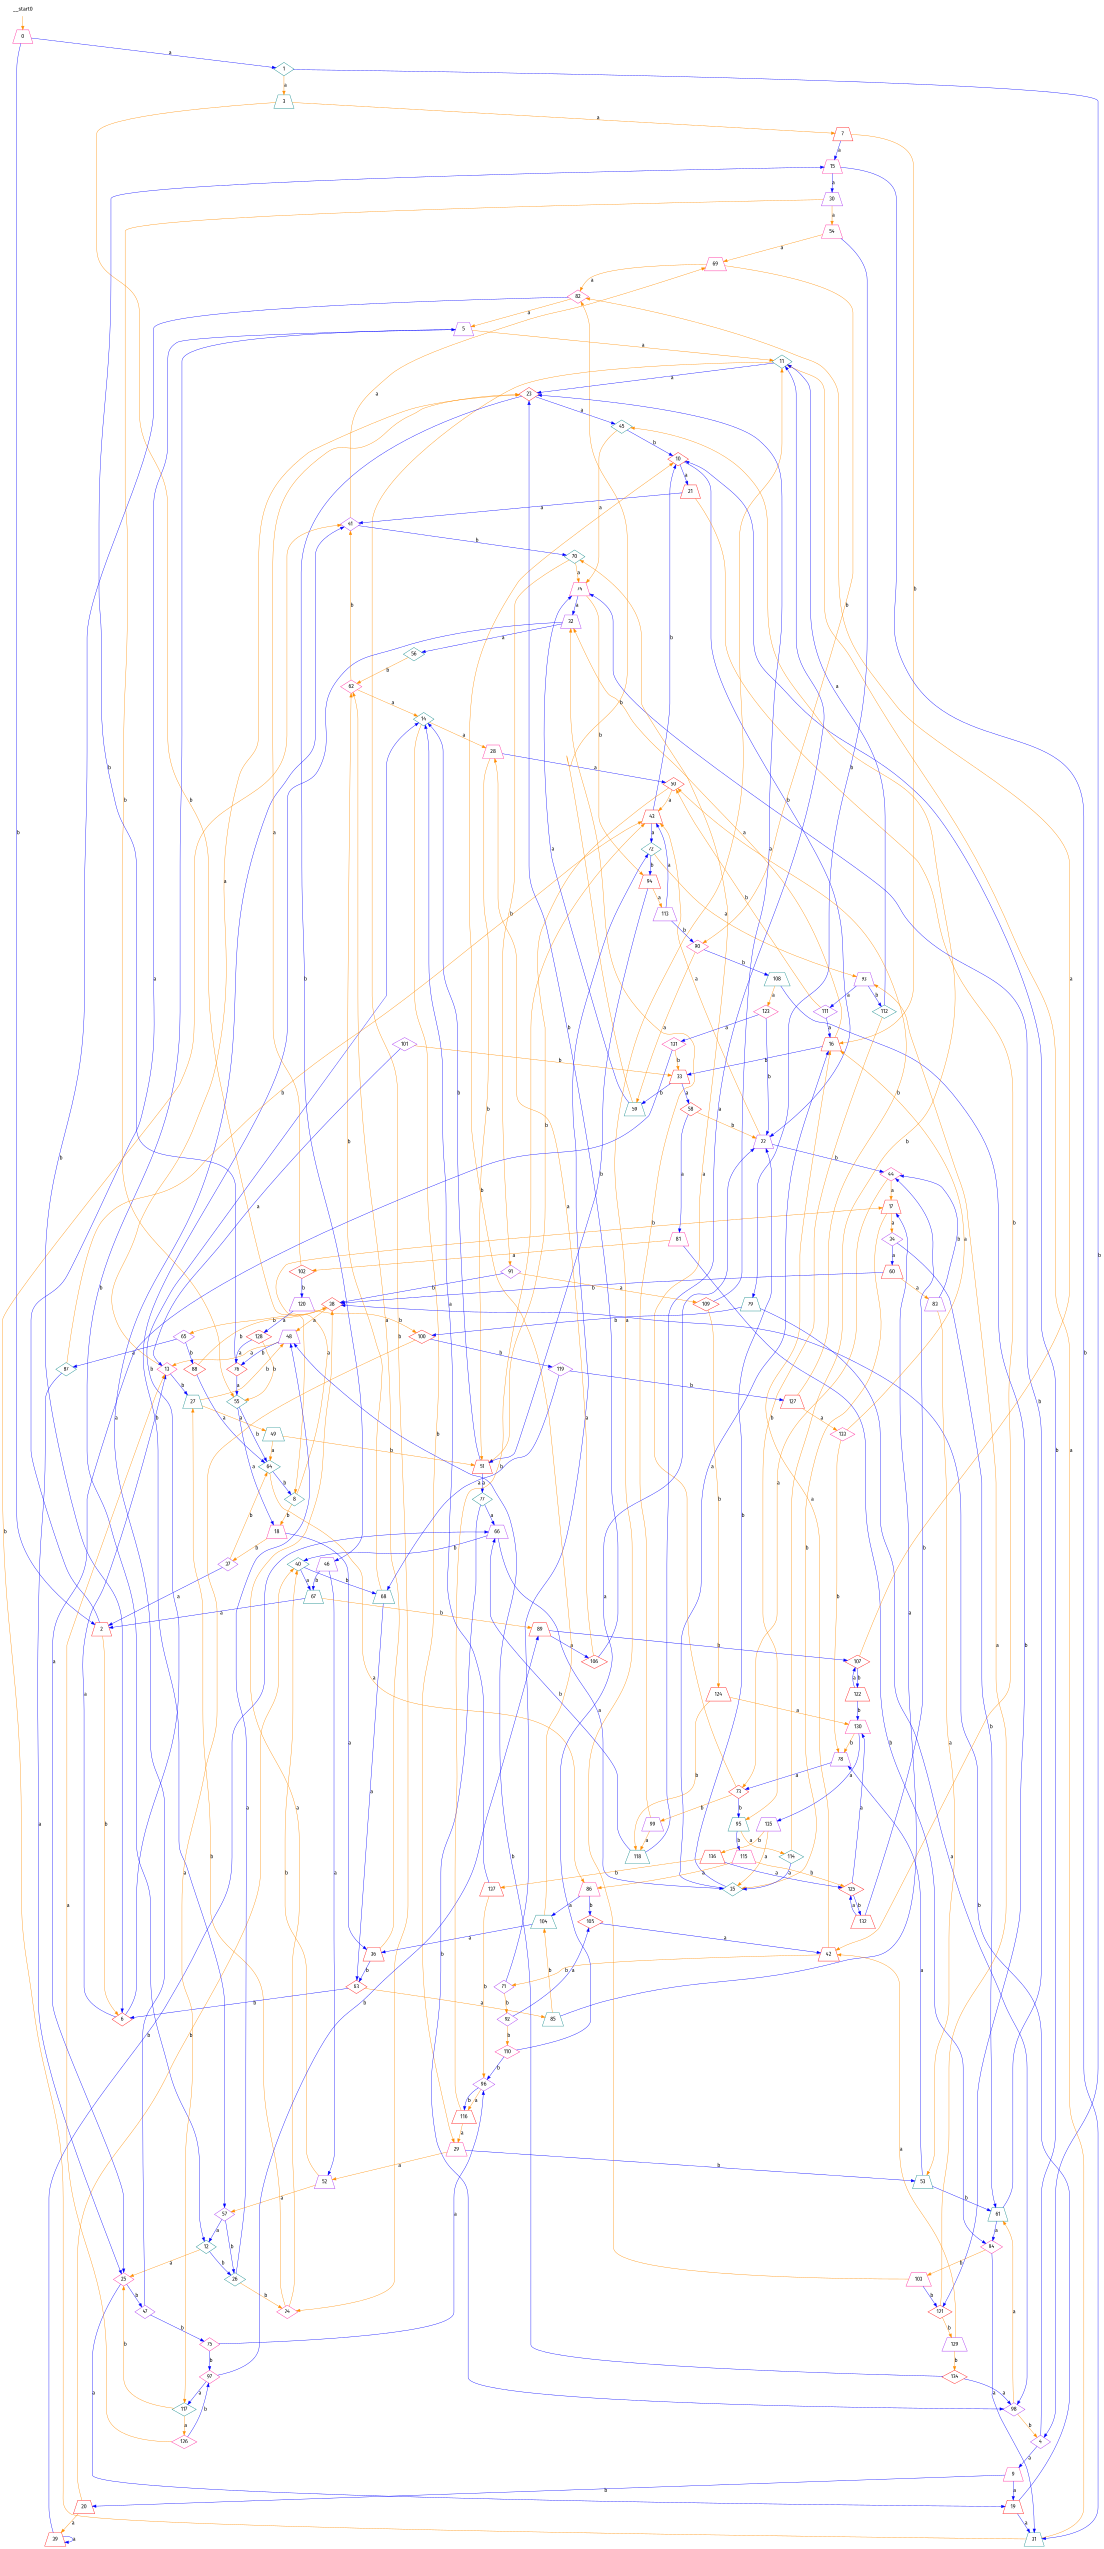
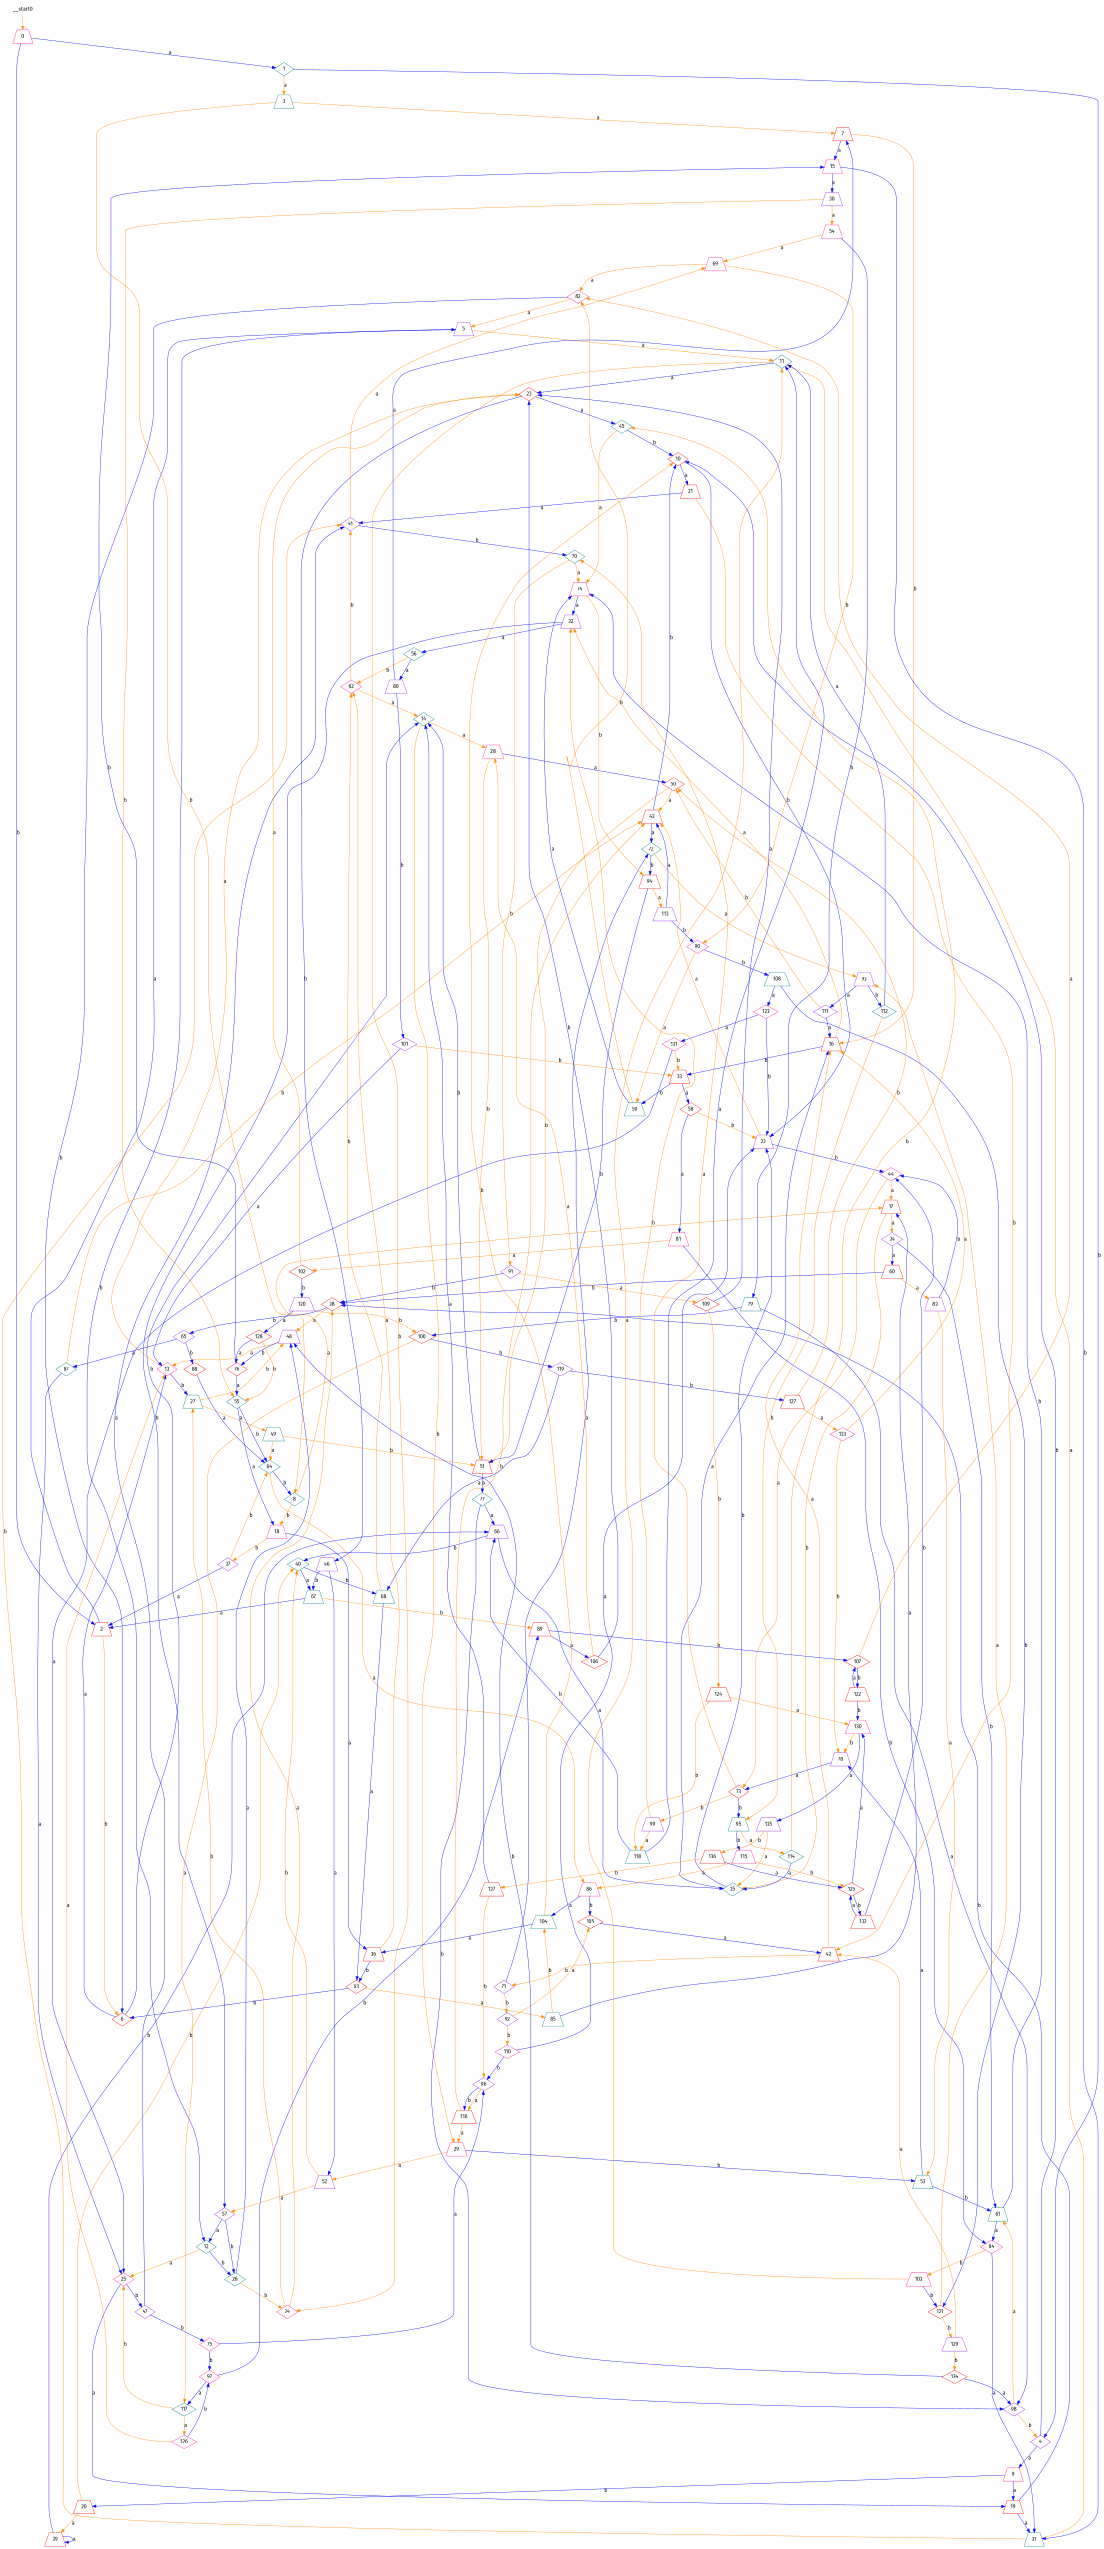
node "80": added
edge "108" -> "123": color darkorange -> blue
edge "38" -> "65": color darkorange -> blue
edge "88" -> "38": removed, label "b"
edge "92" -> "105": color blue -> darkorange
